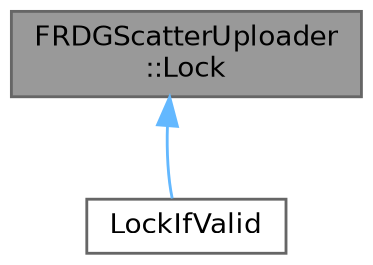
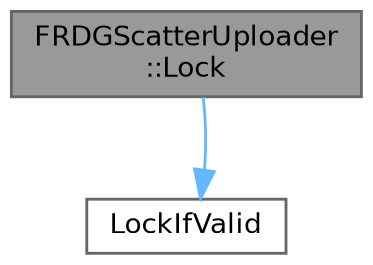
edge "LockIfValid" -> "FRDGScatterUploader ::Lock": reversed
